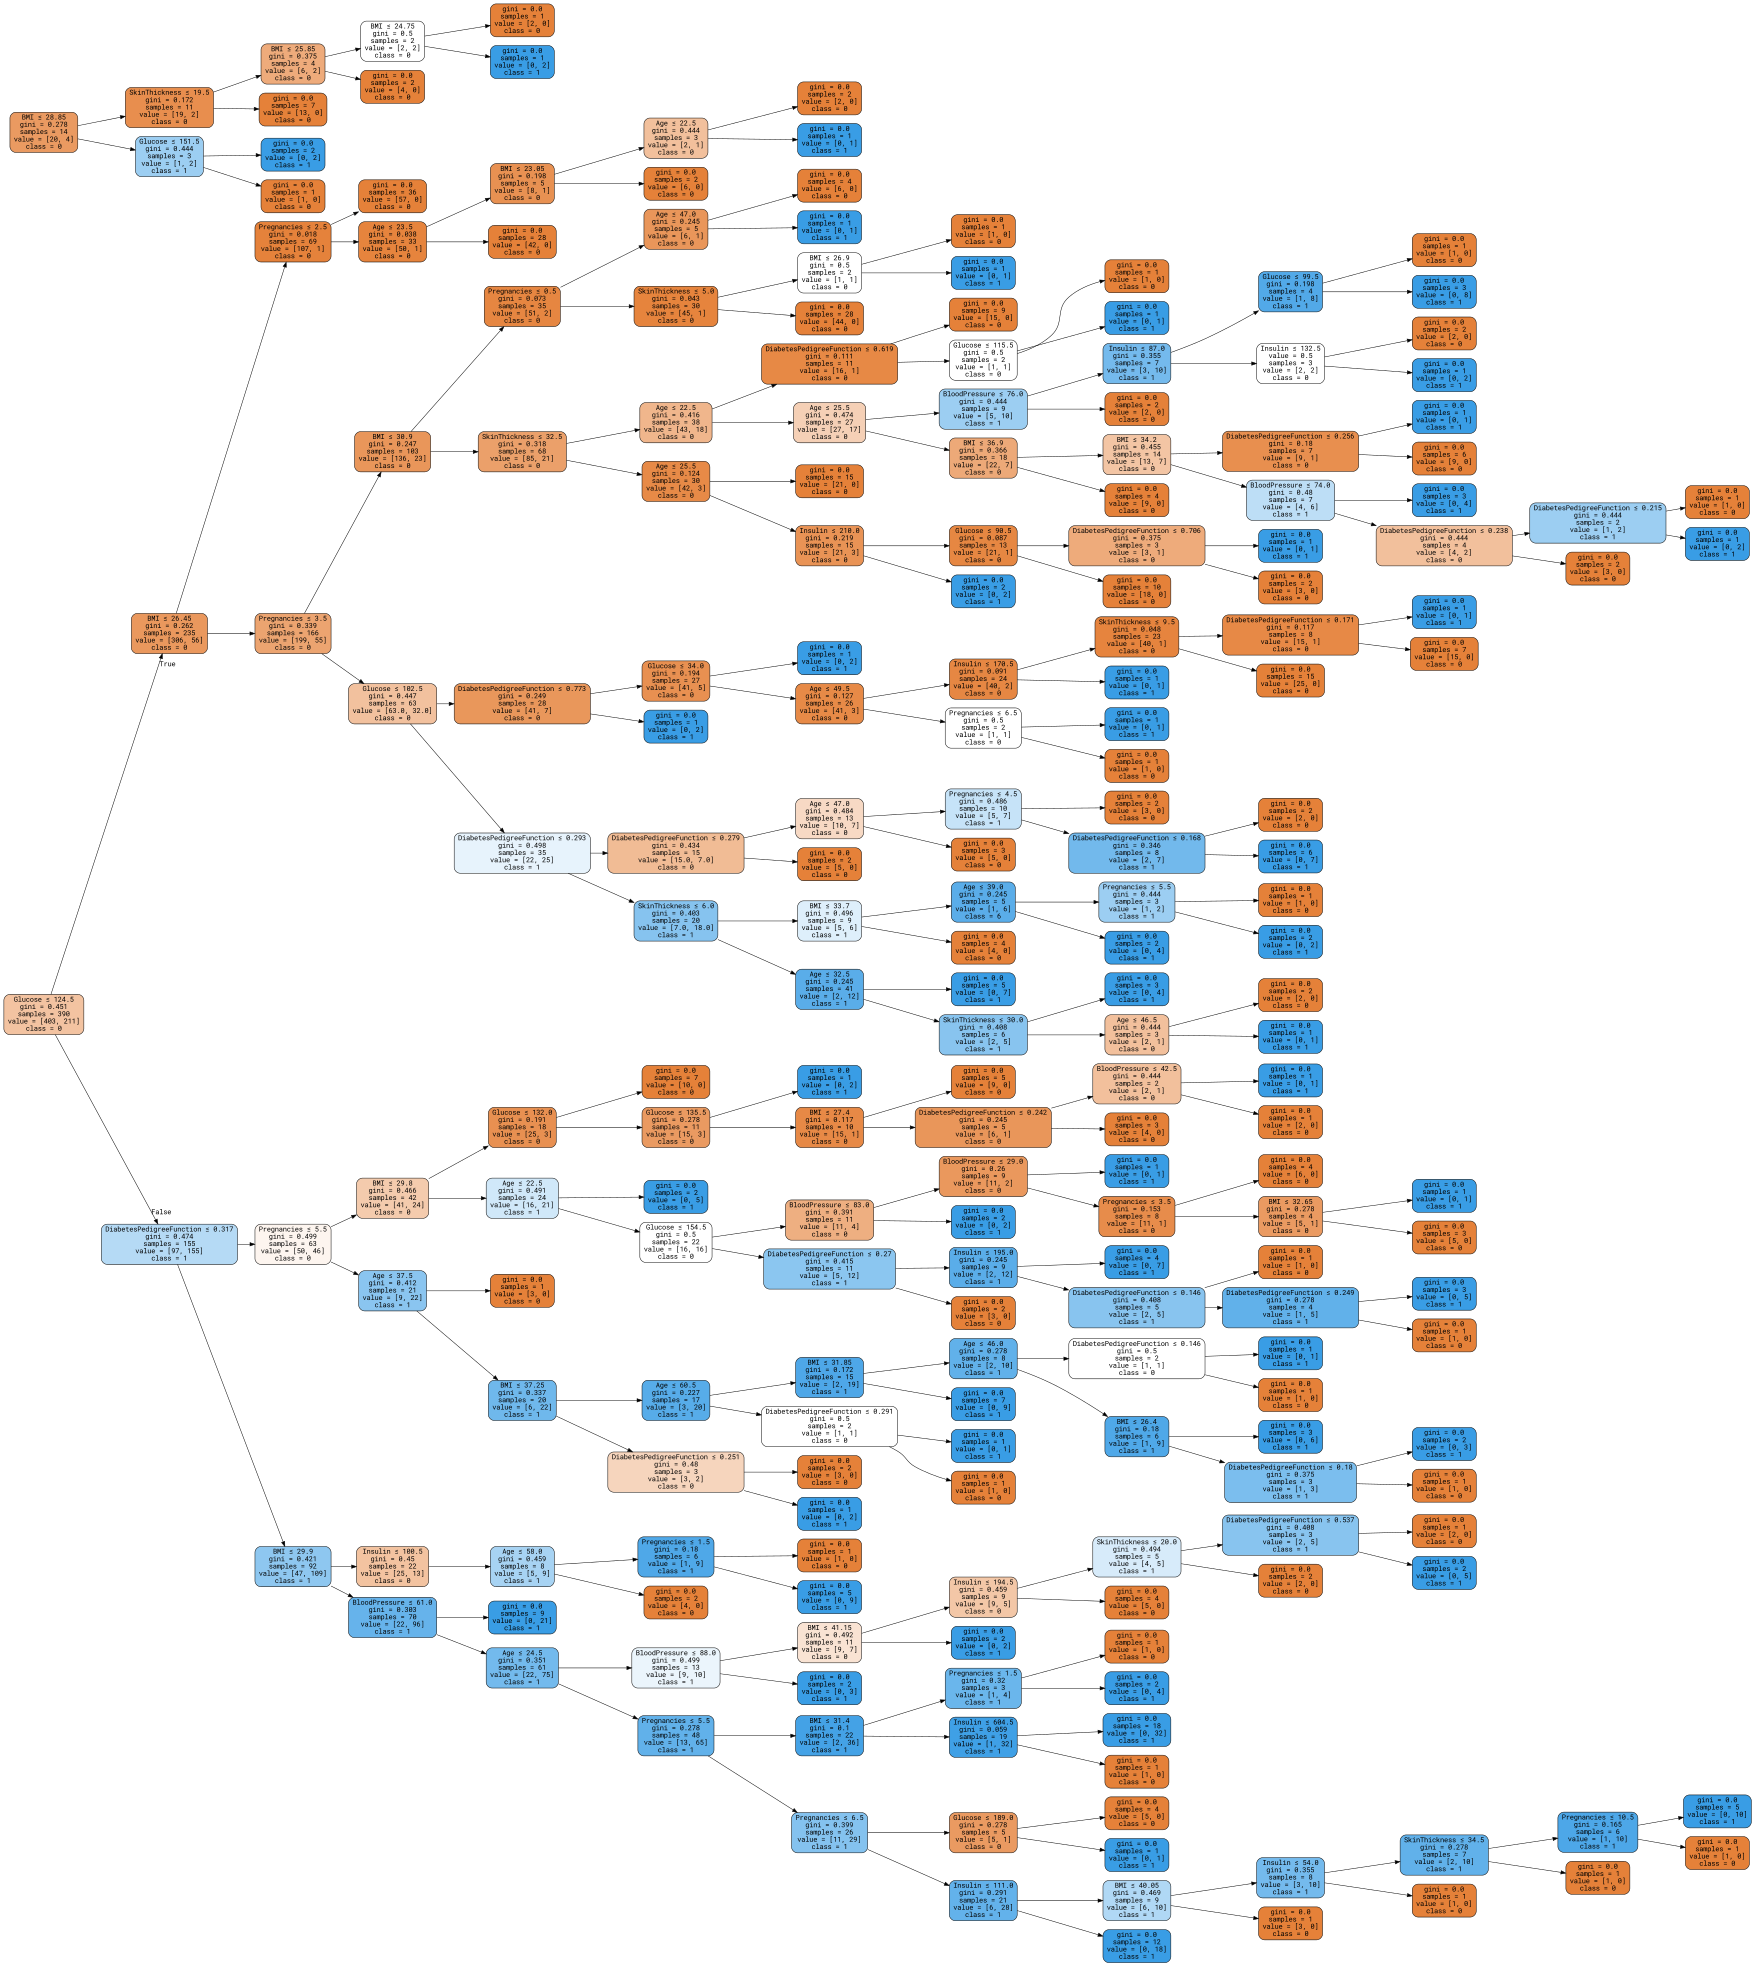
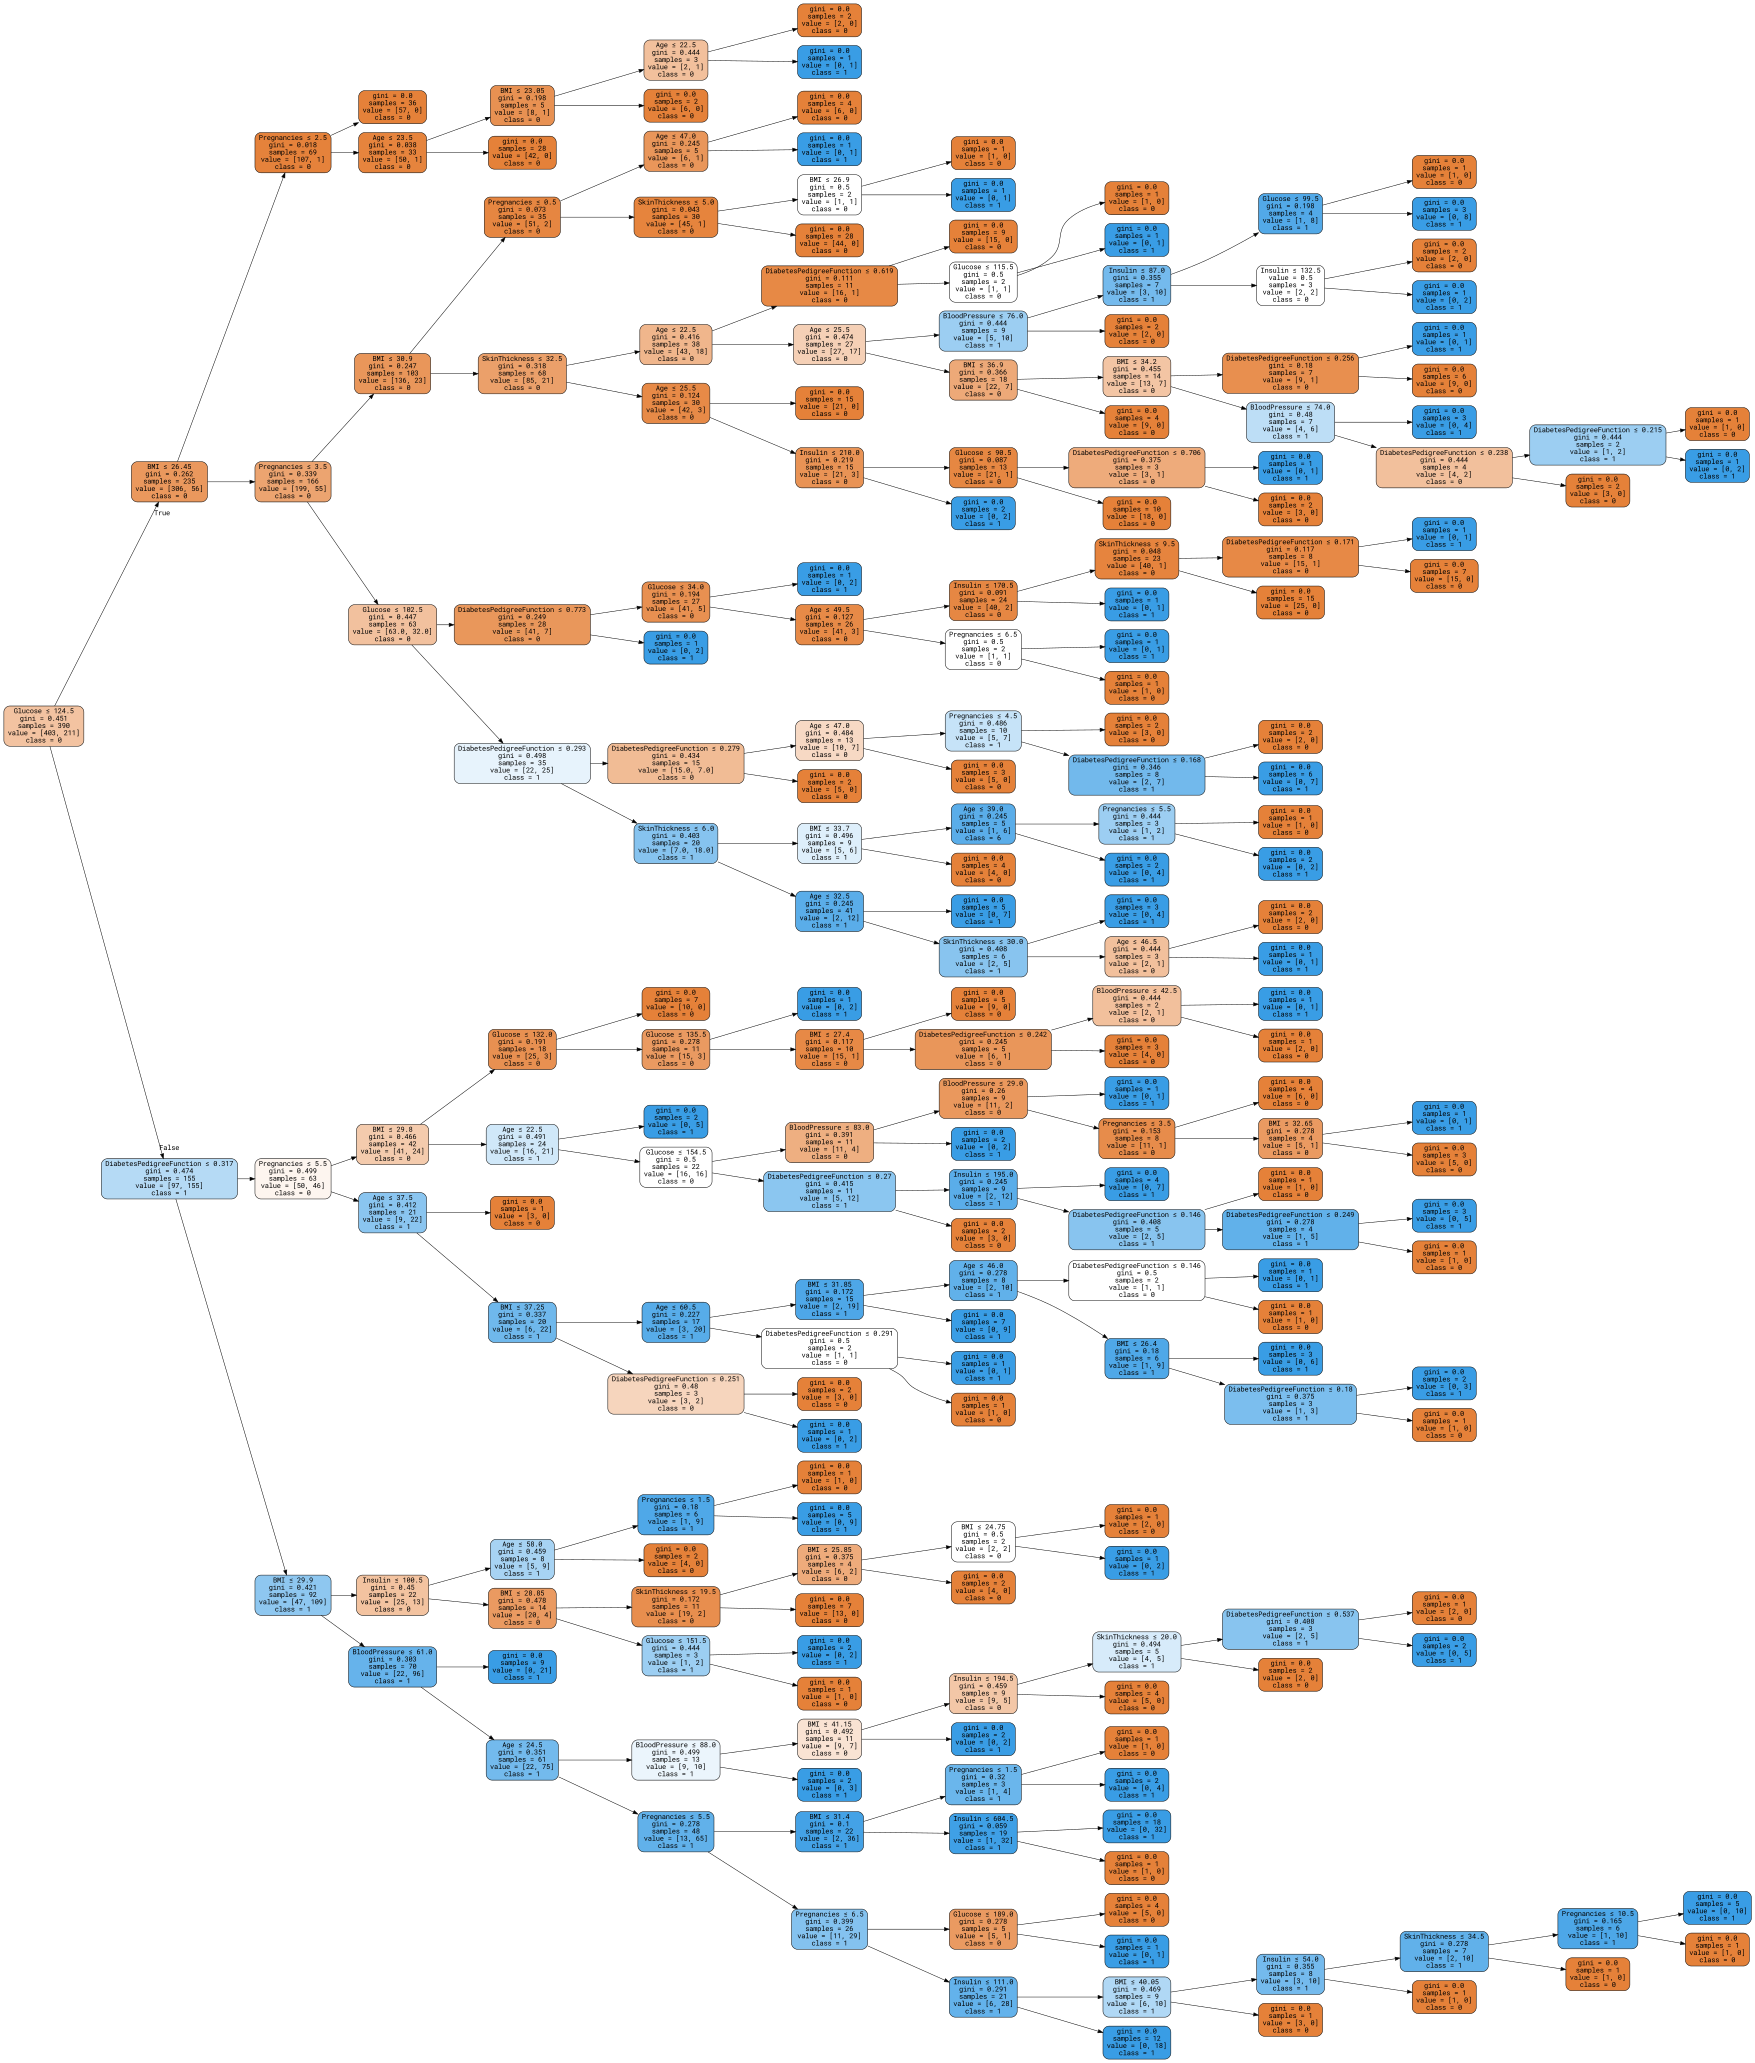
node "BMI ≤ 28.85": text "gini = 0.278" -> "gini = 0.478"
edge "Insulin ≤ 100.5" -> "BMI ≤ 28.85": added
